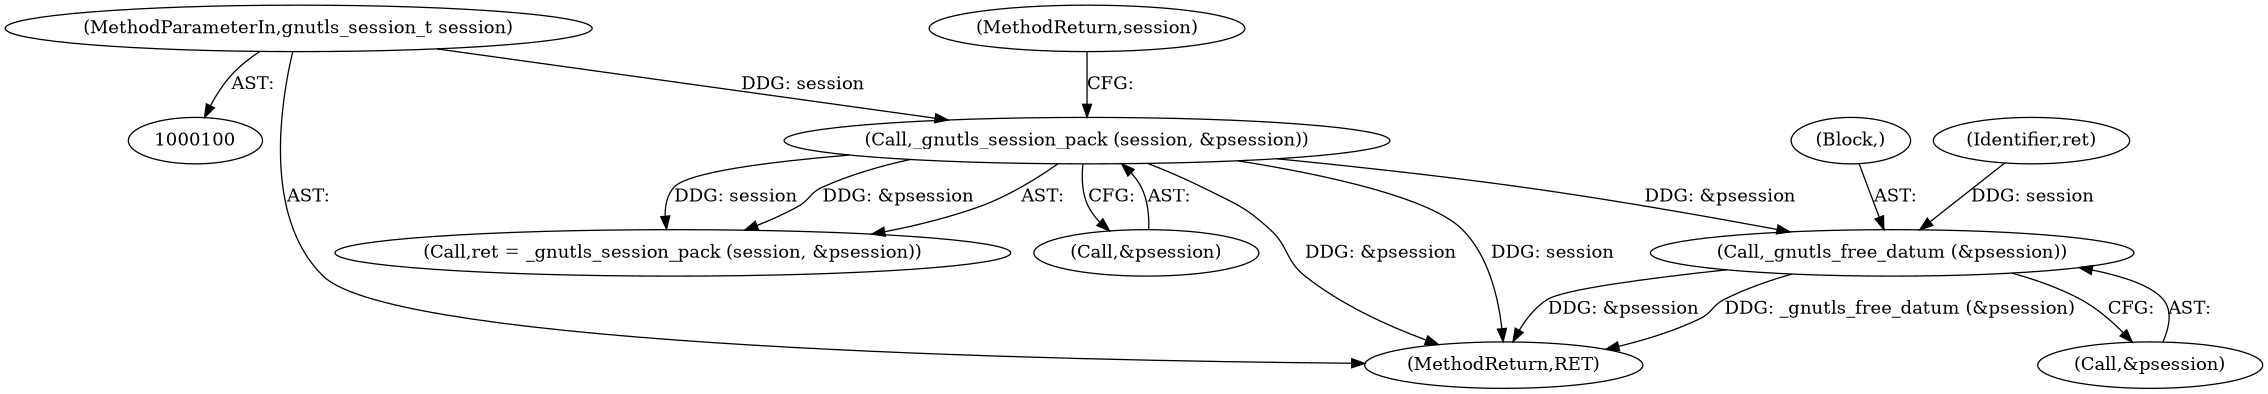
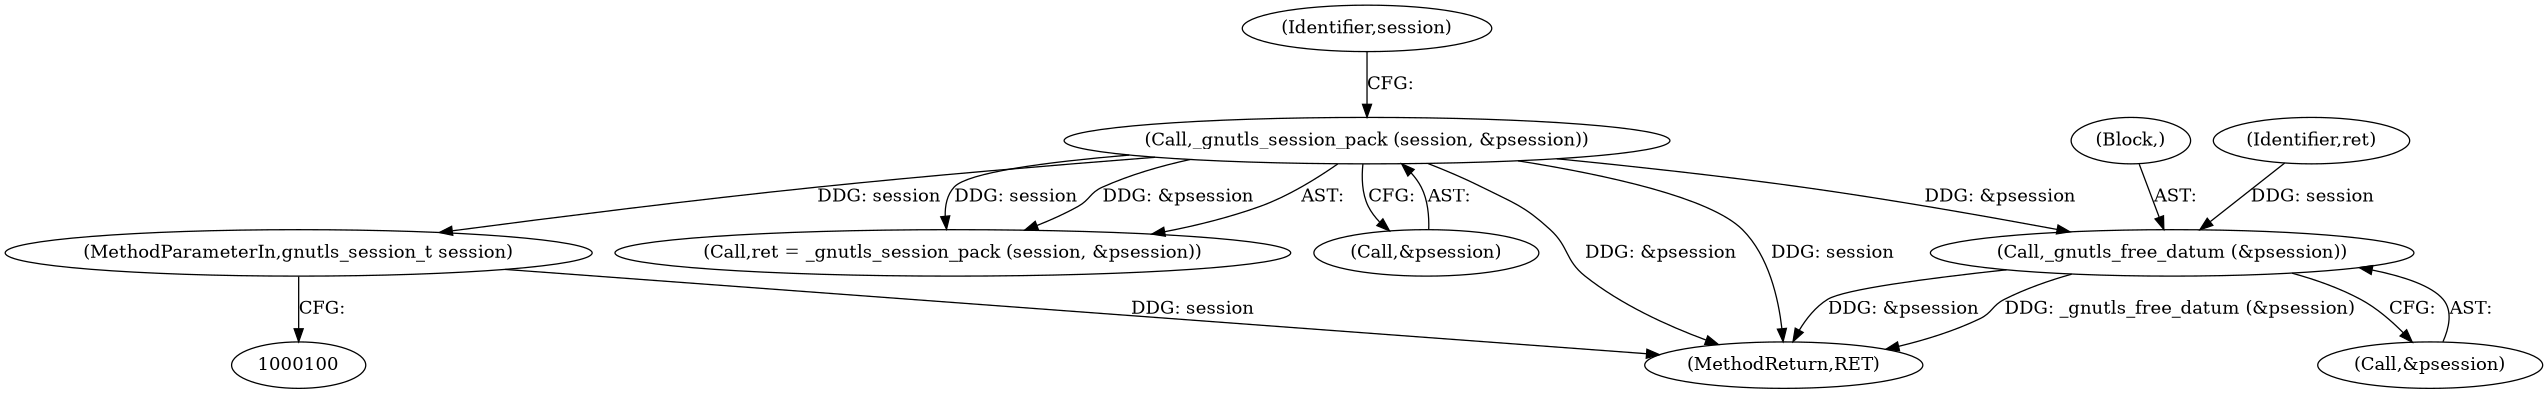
node "(MethodReturn,session)": label "(MethodReturn,session)" -> "(Identifier,session)"
edge "(MethodParameterIn,gnutls_session_t session)" -> "(Call,_gnutls_session_pack (session, &psession))": reversed
edge "(MethodParameterIn,gnutls_session_t session)" -> "1000100": label "AST: " -> "CFG: "
edge "(MethodParameterIn,gnutls_session_t session)" -> "(MethodReturn,RET)": label "AST: " -> "DDG: session"
